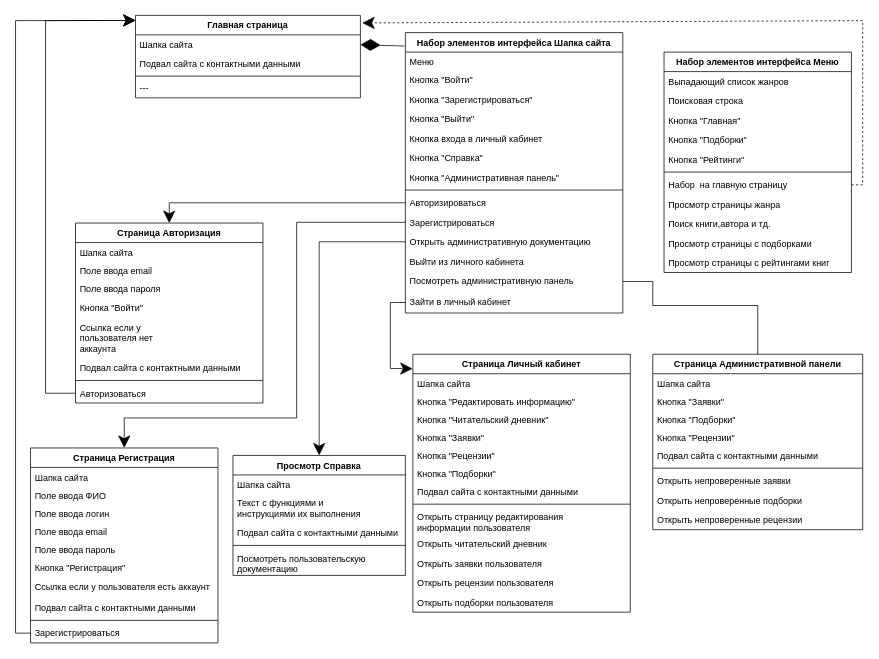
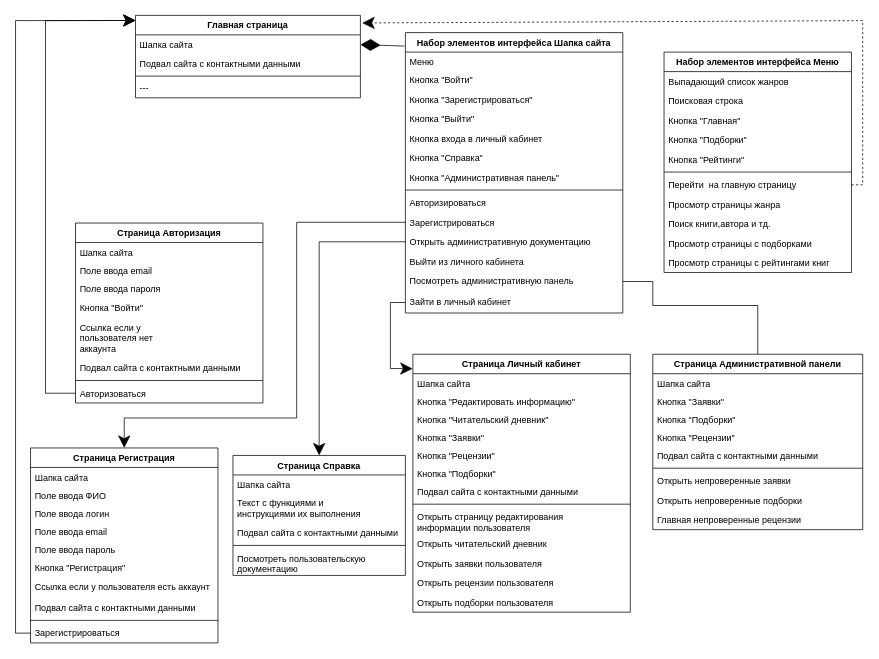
node "Набор на главную страницу": label "Набор на главную страницу" -> "Перейти на главную страницу"
edge "Авторизироваться" -> "Страница Авторизация": removed
node "Просмотр Справка": label "Просмотр Справка" -> "Страница Справка"
node "Открыть непроверенные рецензии": label "Открыть непроверенные рецензии" -> "Главная непроверенные рецензии"
